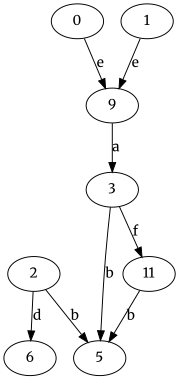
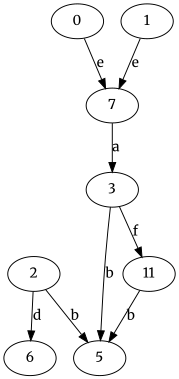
node "9": label "9" -> "7"
